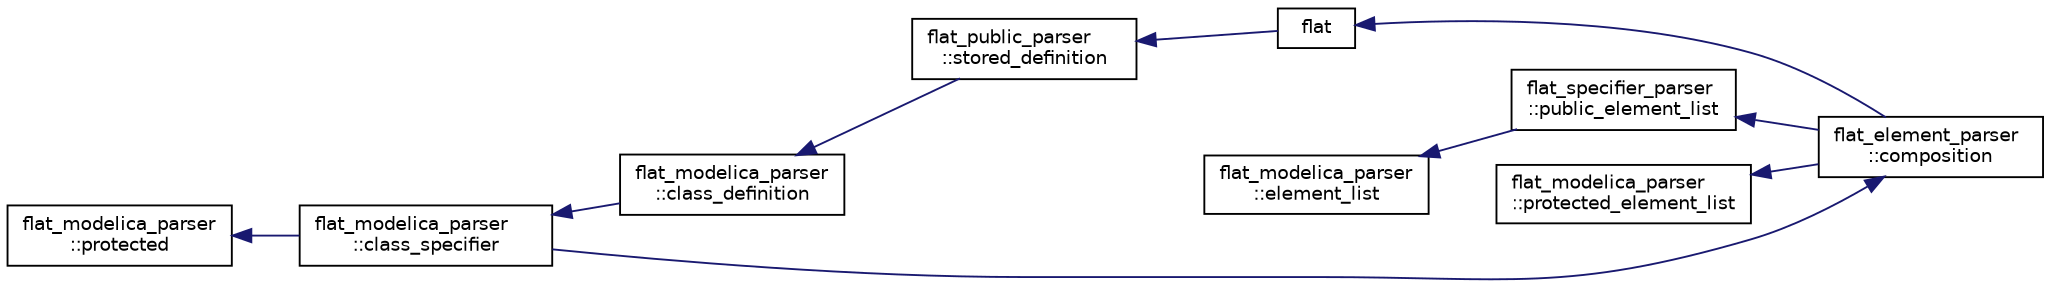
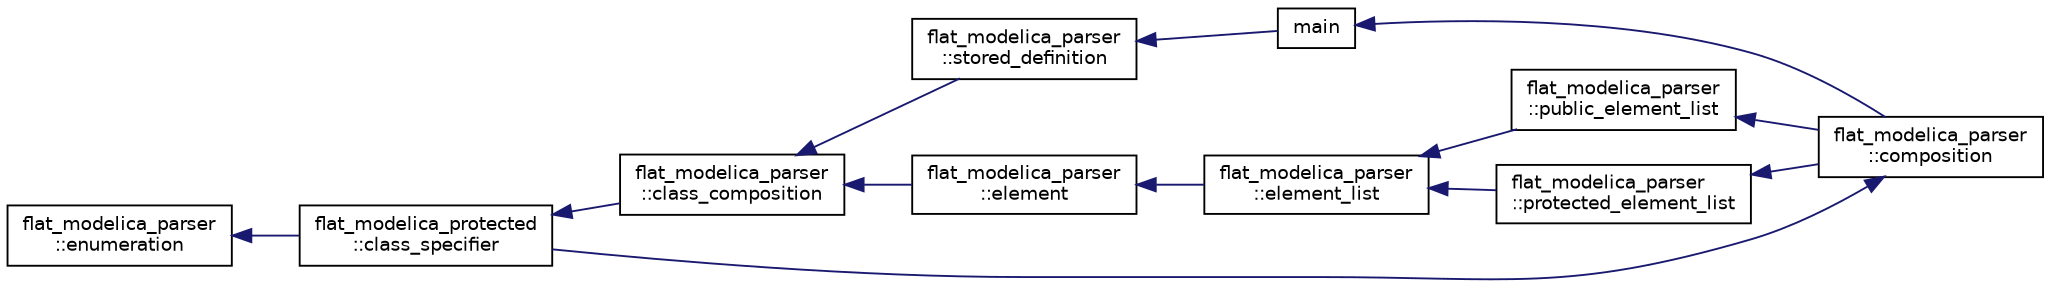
node "flat": label "flat" -> "main"
node "flat_public_parser ::stored_definition": label "flat_public_parser ::stored_definition" -> "flat_modelica_parser ::stored_definition"
node "flat_specifier_parser ::public_element_list": label "flat_specifier_parser ::public_element_list" -> "flat_modelica_parser ::public_element_list"
node "flat_element_parser ::composition": label "flat_element_parser ::composition" -> "flat_modelica_parser ::composition"
node "flat_modelica_parser ::class_definition": label "flat_modelica_parser ::class_definition" -> "flat_modelica_parser ::class_composition"
node "flat_modelica_parser ::element": added
edge "flat_modelica_parser ::protected_element_list" -> "flat_modelica_parser ::element_list": added
node "flat_modelica_parser ::protected": label "flat_modelica_parser ::protected" -> "flat_modelica_parser ::enumeration"
node "flat_modelica_parser ::class_specifier": label "flat_modelica_parser ::class_specifier" -> "flat_modelica_protected ::class_specifier"
